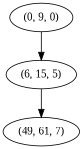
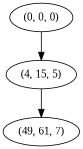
node "(0, 9, 0)": label "(0, 9, 0)" -> "(0, 0, 0)"
node "(6, 15, 5)": label "(6, 15, 5)" -> "(4, 15, 5)"
